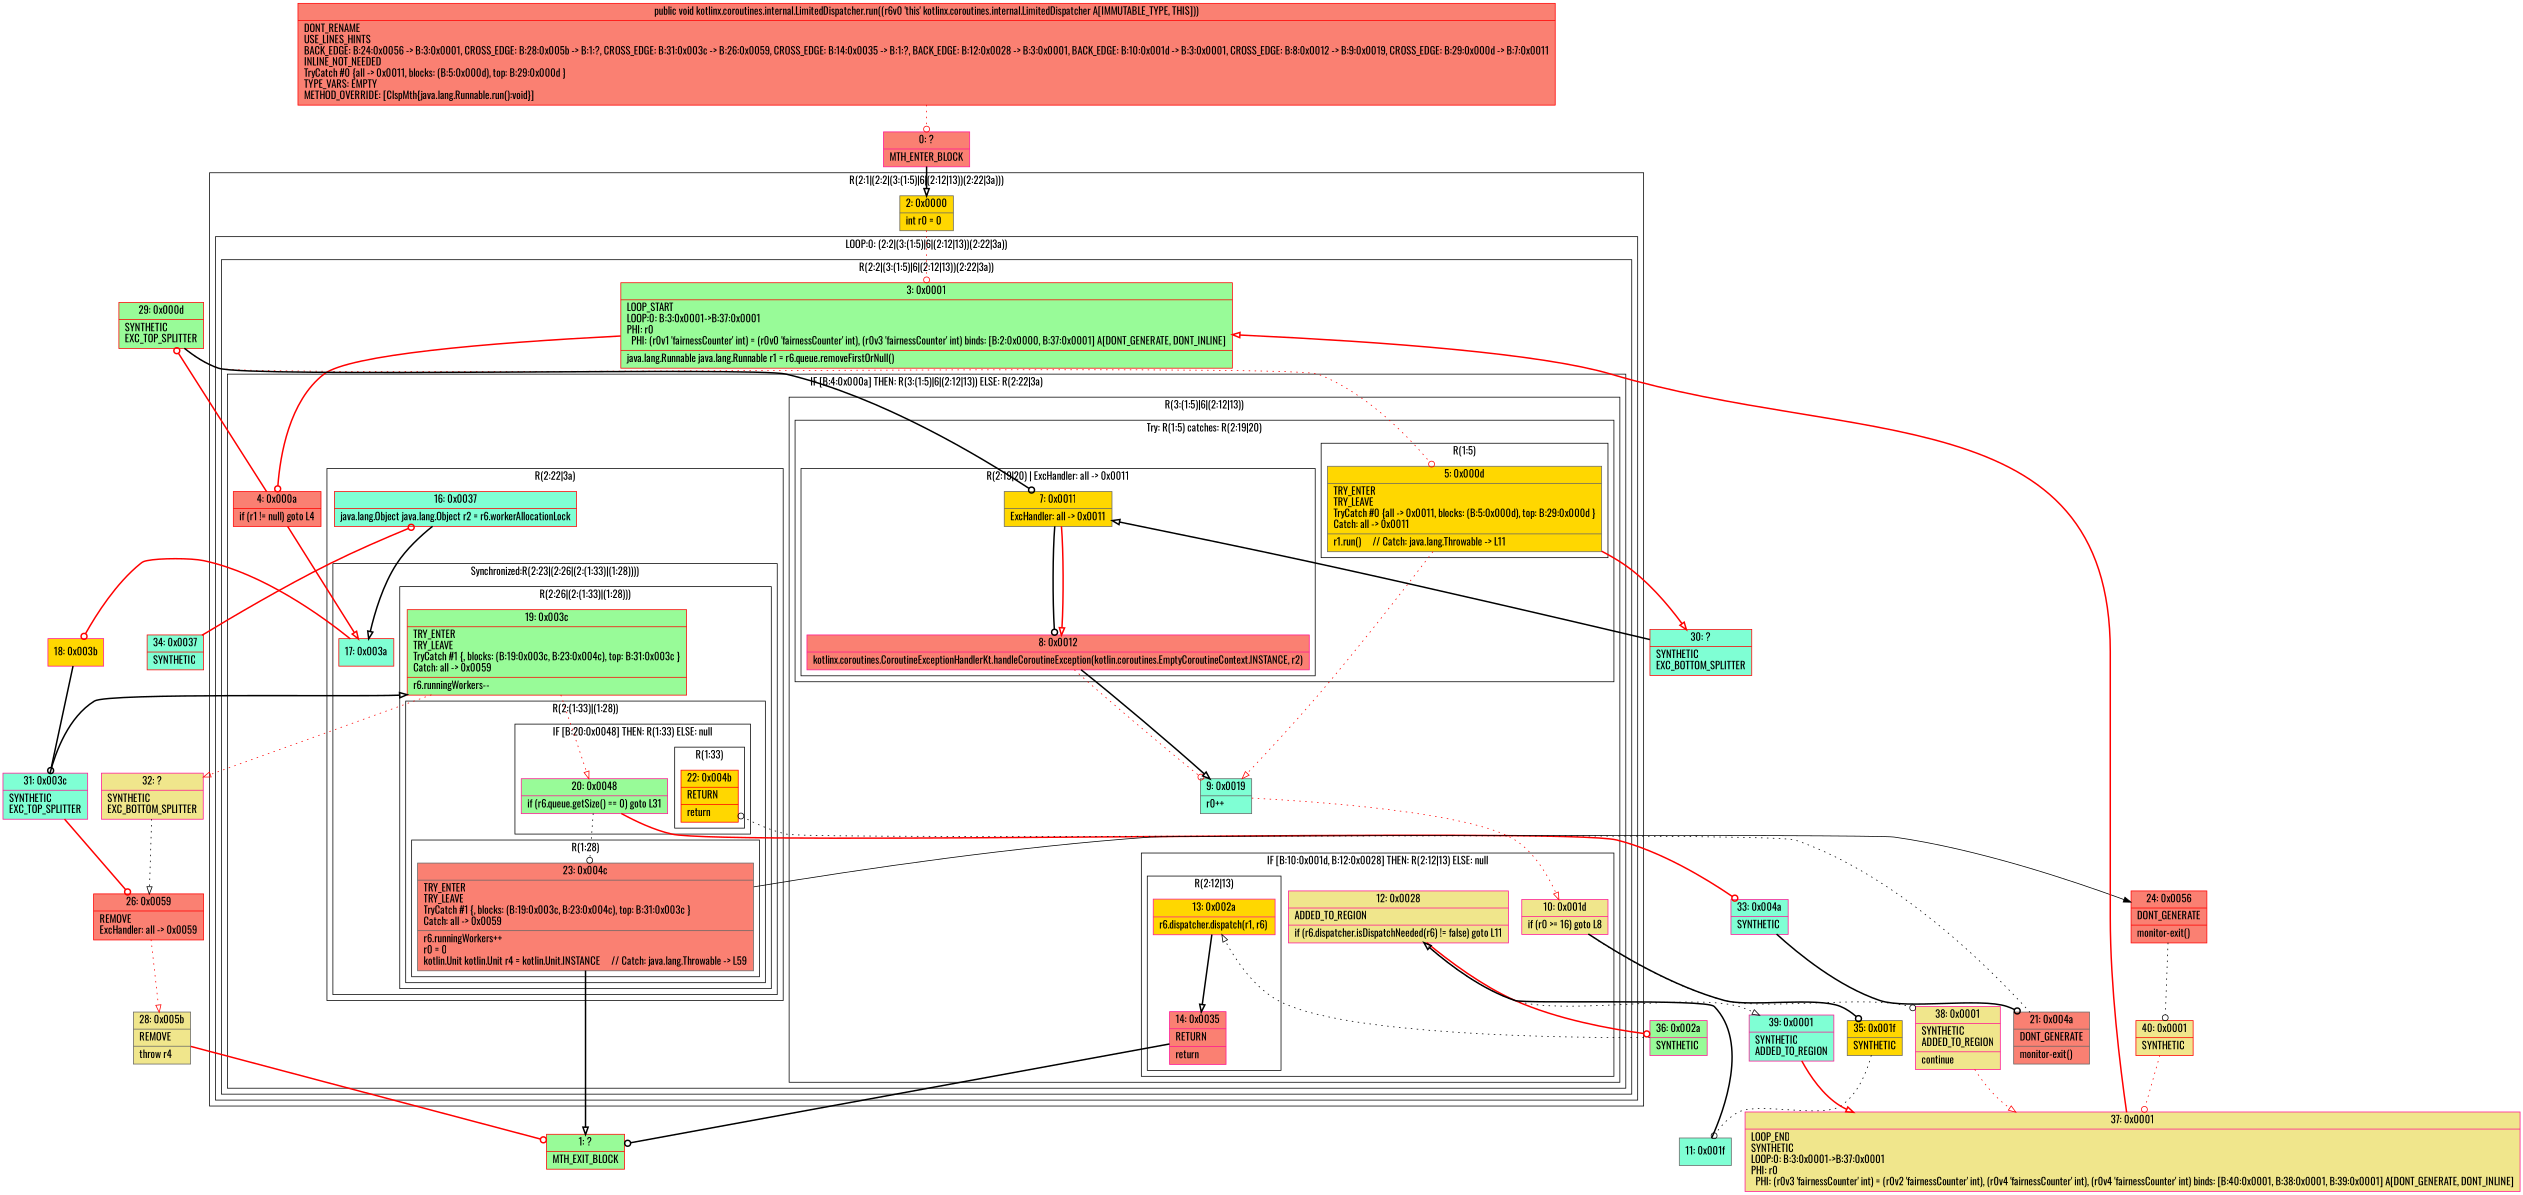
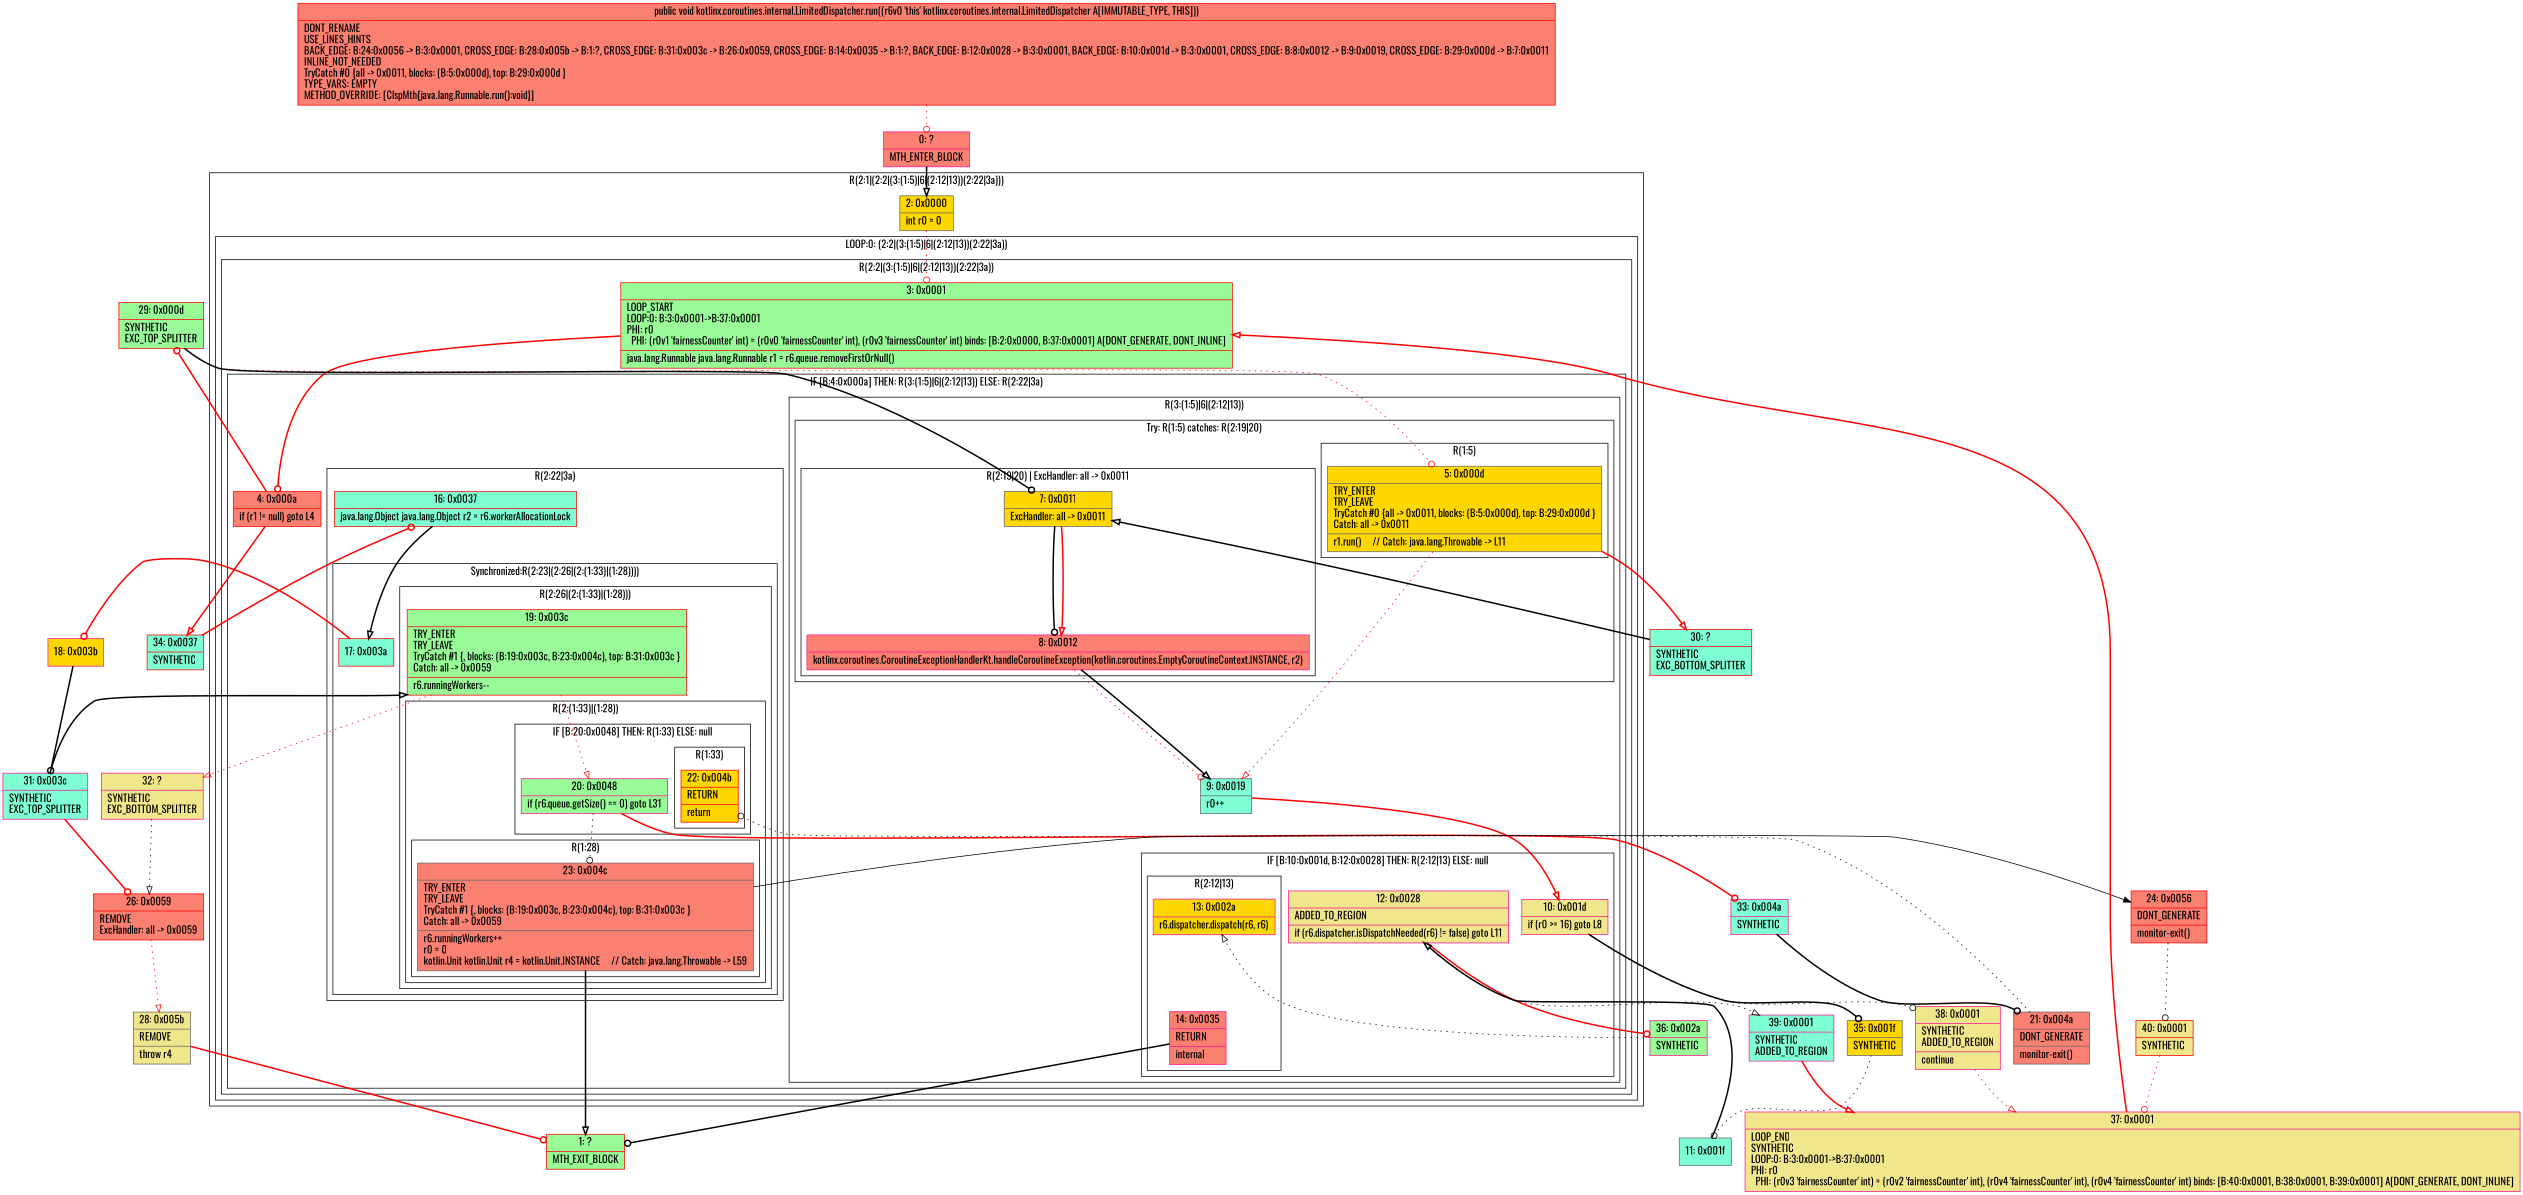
edge "4: 0x000a" -> "17: 0x003a": now "4: 0x000a" -> "34: 0x0037"
edge "9: 0x0019" -> "10: 0x001d": style dotted -> bold
node "13: 0x002a": text "r6.dispatcher.dispatch(r1, r6)" -> "r6.dispatcher.dispatch(r6, r6)"
edge "13: 0x002a" -> "14: 0x0035": removed
node "14: 0x0035": text "return" -> "internal"
